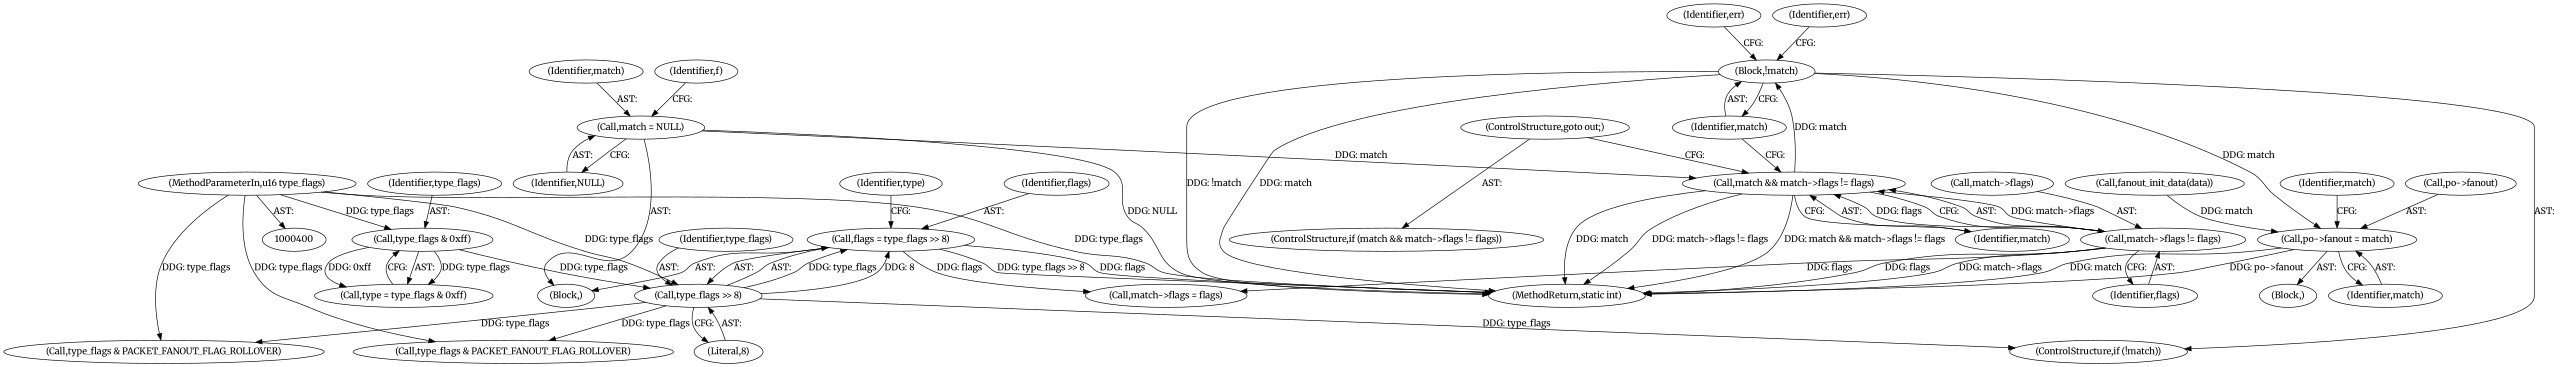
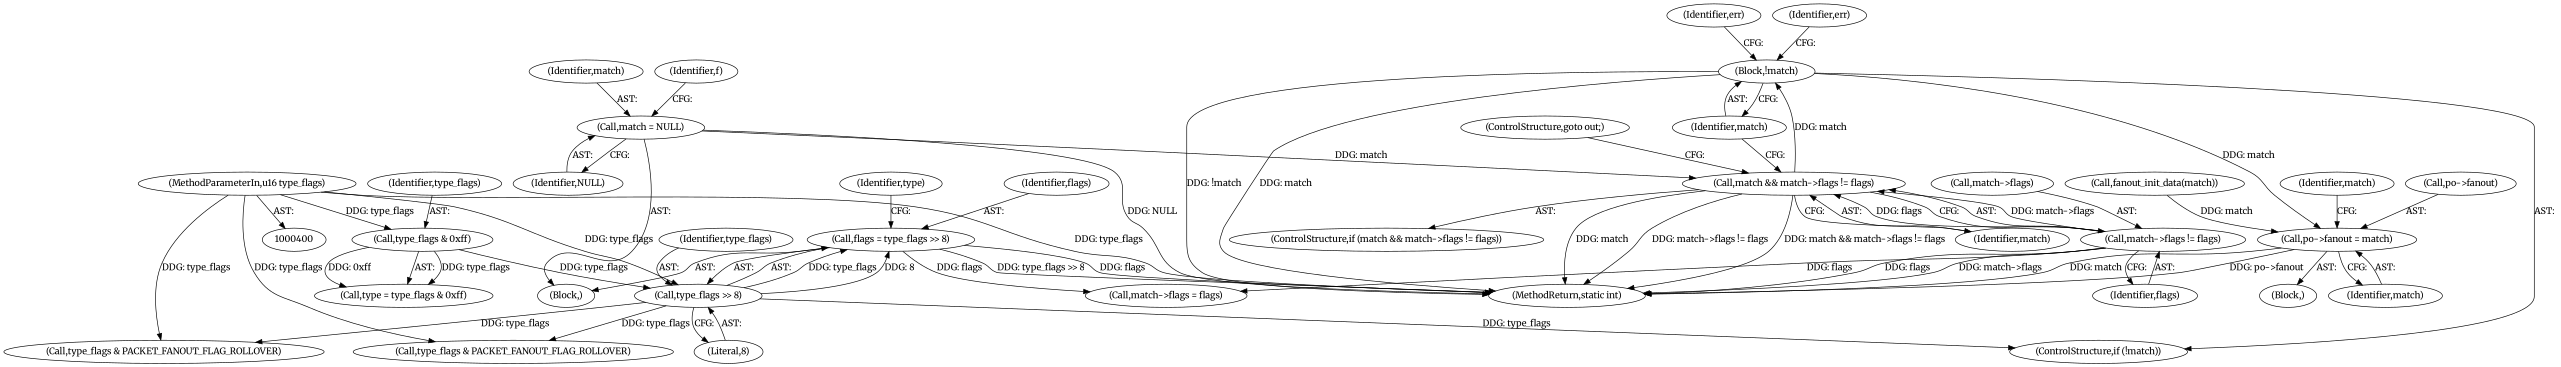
edge "(ControlStructure,goto out;)" -> "(ControlStructure,if (match && match->flags != flags))": now "(Call,match && match->flags != flags)" -> "(ControlStructure,if (match && match->flags != flags))"
node "(Call,fanout_init_data(data))": label "(Call,fanout_init_data(data))" -> "(Call,fanout_init_data(match))"
edge "(Call,type = type_flags & 0xff)" -> "(Call,type_flags & 0xff)": removed, label "CFG:"
